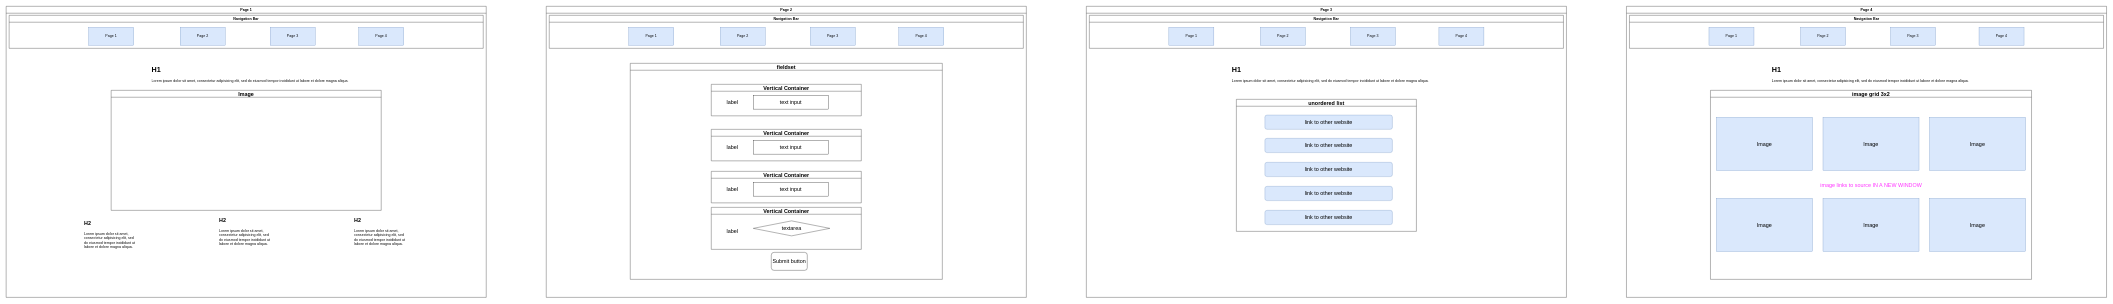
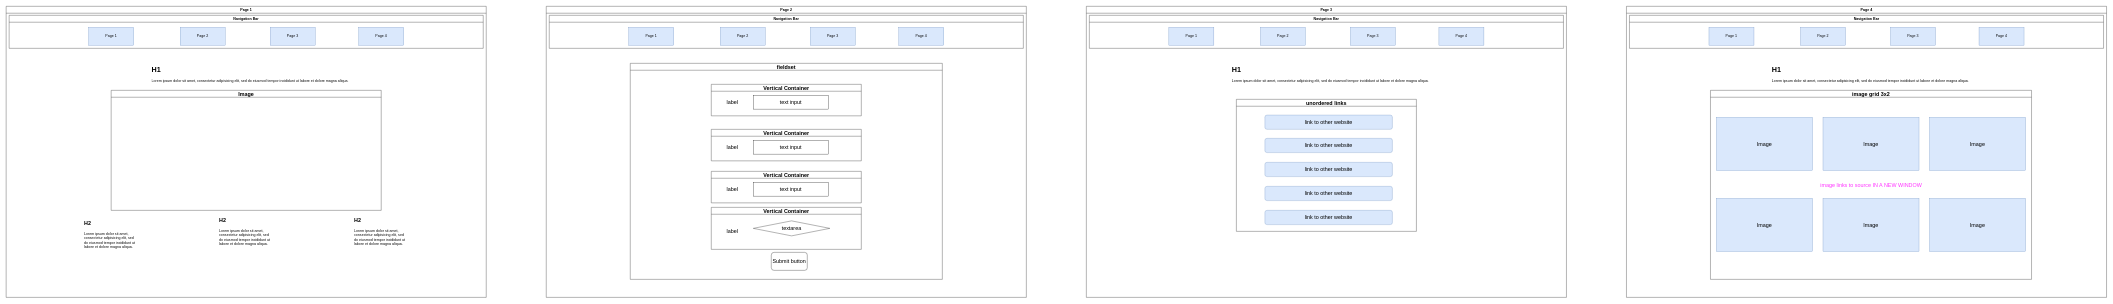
node "unordered list": label "unordered list" -> "unordered links"
